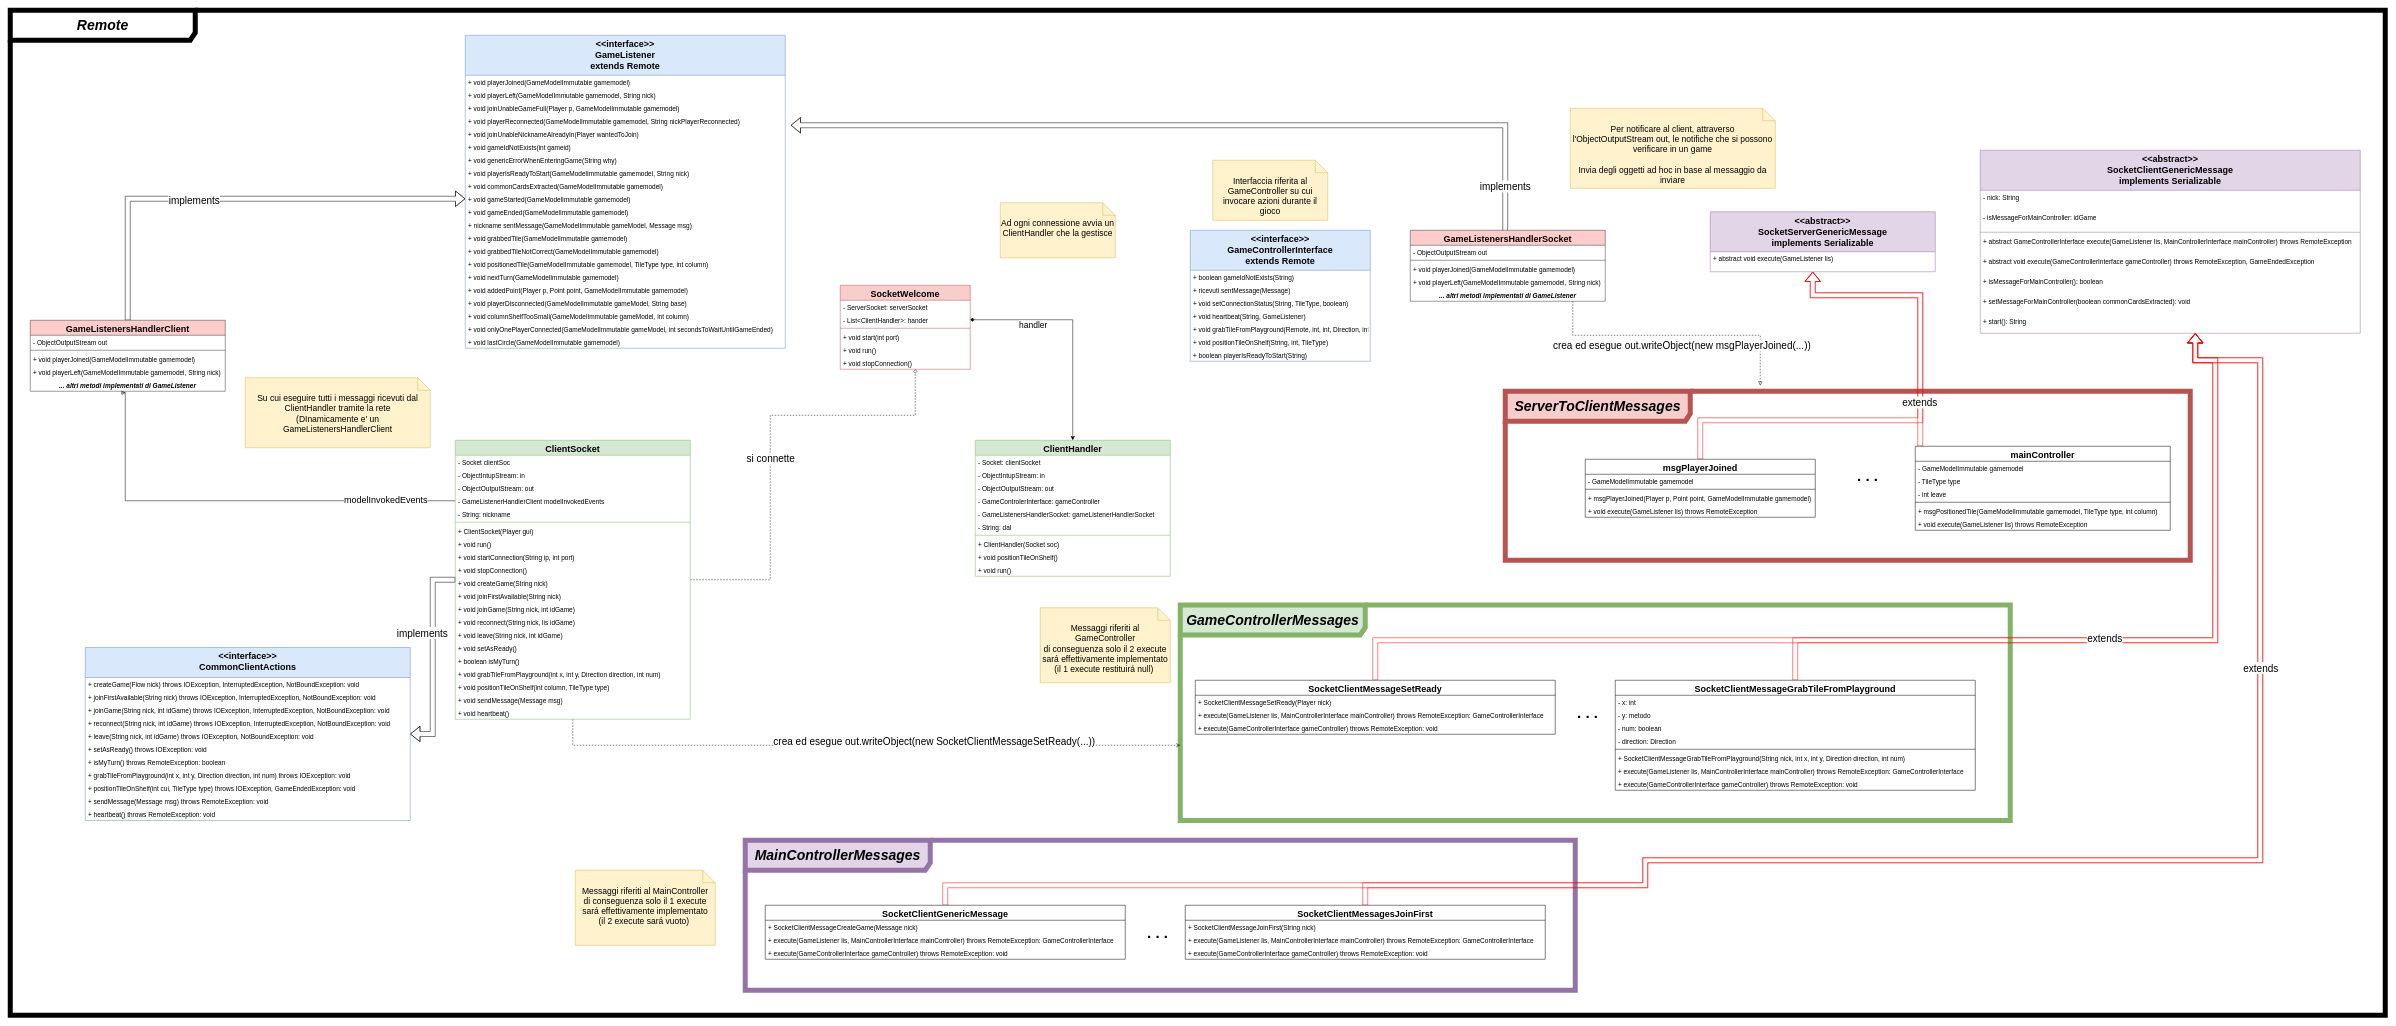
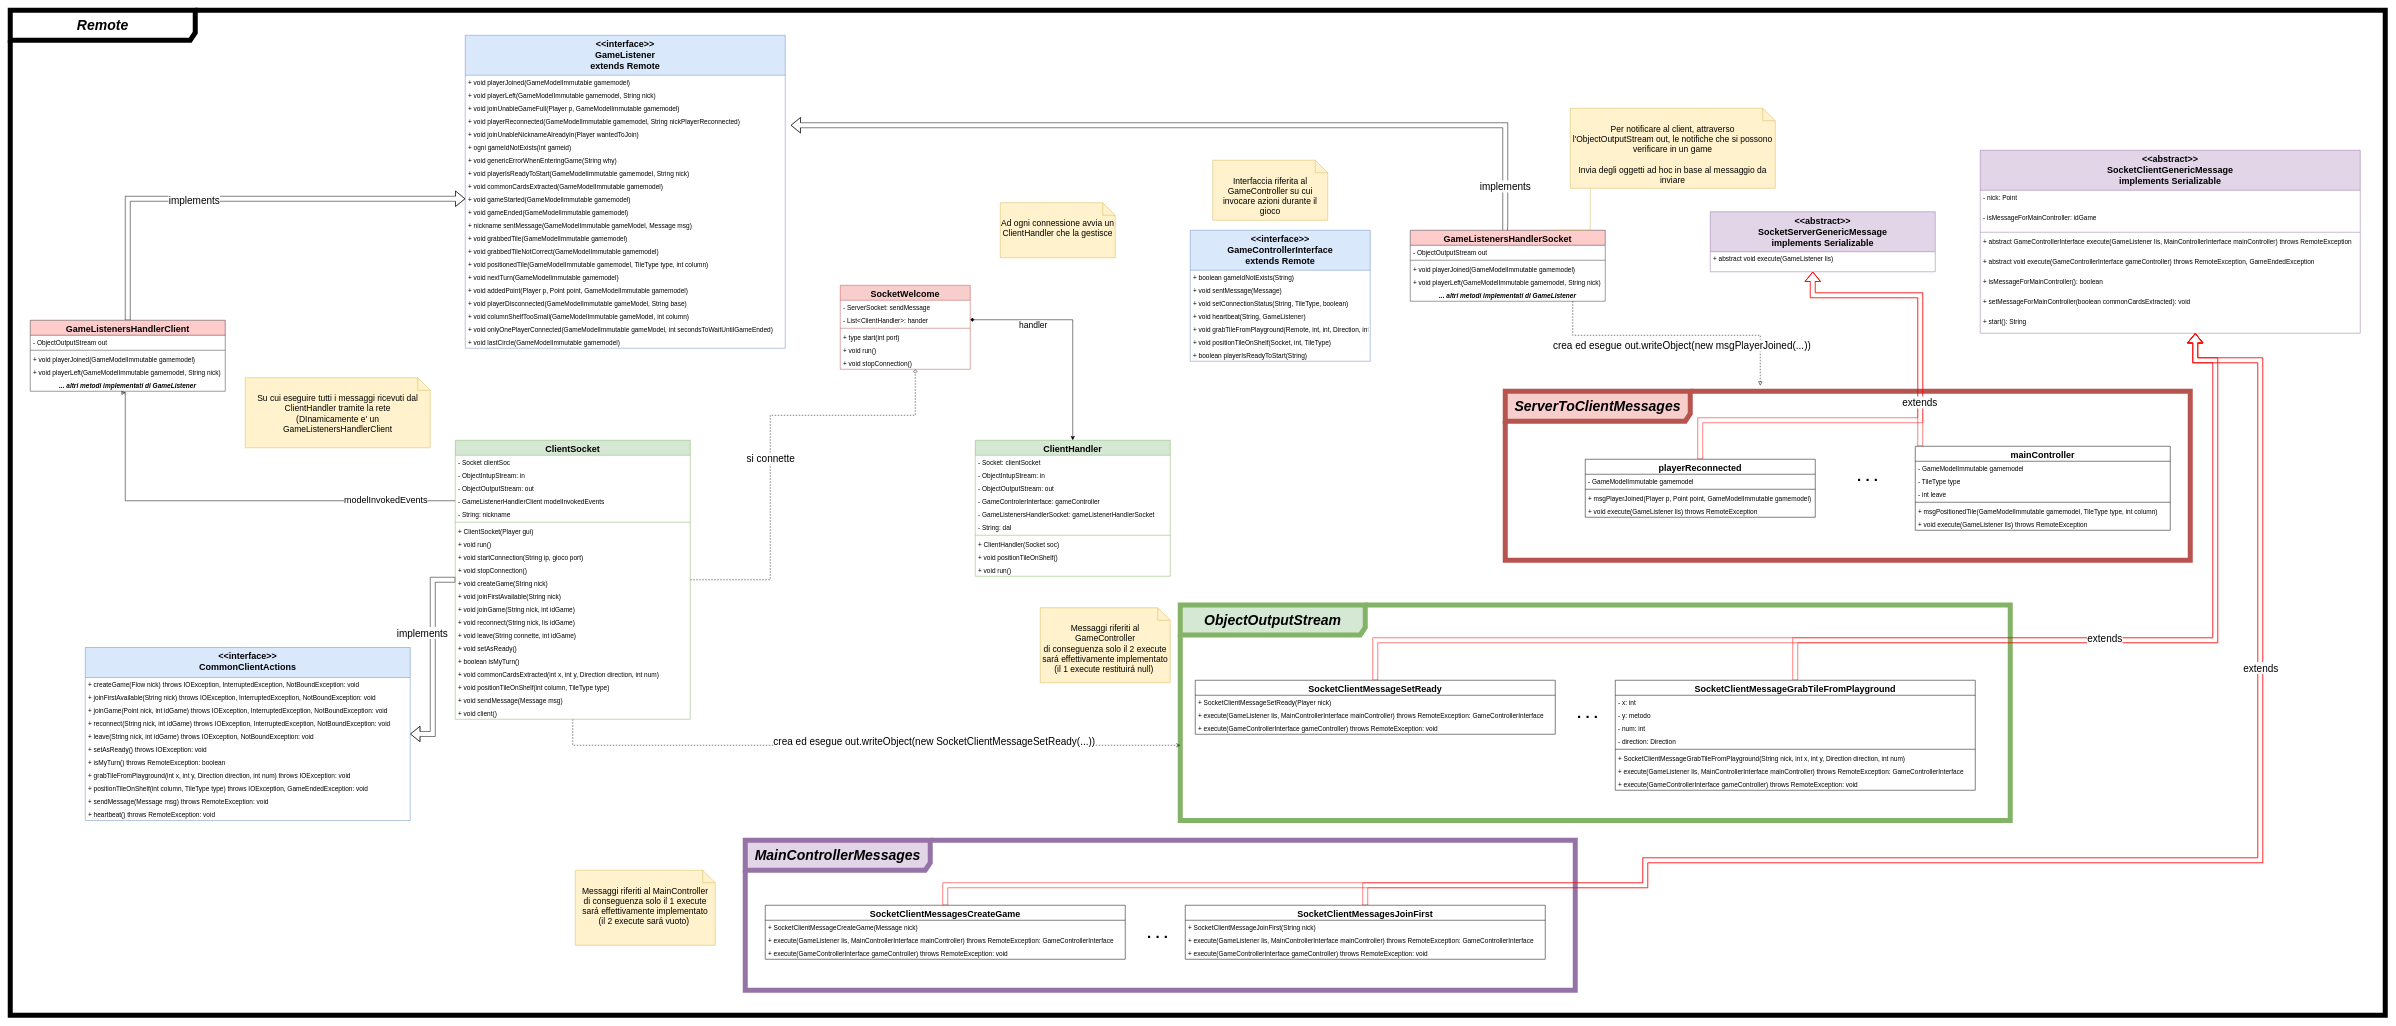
node "+ void gameIdNotExists(int gameid)": label "+ void gameIdNotExists(int gameid)" -> "+ ogni gameIdNotExists(int gameid)"
node "- nick: String": label "- nick: String" -> "- nick: Point"
edge "Per notificare al client, attraverso l'ObjectOutputStream out, le notifiche che si possono verificare in un game Invia degli oggetti ad hoc in base al messaggio da inviare" -- "GameListenersHandlerSocket": added
node "+ ricevuti sentMessage(Message)": label "+ ricevuti sentMessage(Message)" -> "+ void sentMessage(Message)"
node "- ServerSocket: serverSocket": label "- ServerSocket: serverSocket" -> "- ServerSocket: sendMessage"
node "+ void start(int port)": label "+ void start(int port)" -> "+ type start(int port)"
node "+ void positionTileOnShelf(String, int, TileType)": label "+ void positionTileOnShelf(String, int, TileType)" -> "+ void positionTileOnShelf(Socket, int, TileType)"
node "msgPlayerJoined": label "msgPlayerJoined" -> "playerReconnected"
node "+ void startConnection(String ip, int port)": label "+ void startConnection(String ip, int port)" -> "+ void startConnection(String ip, gioco port)"
node "GameControllerMessages": label "GameControllerMessages" -> "ObjectOutputStream"
node "+ void leave(String nick, int idGame)": label "+ void leave(String nick, int idGame)" -> "+ void leave(String connette, int idGame)"
node "+ void grabTileFromPlayground(int x, int y, Direction direction, int num)": label "+ void grabTileFromPlayground(int x, int y, Direction direction, int num)" -> "+ void commonCardsExtracted(int x, int y, Direction direction, int num)"
node "+ joinGame(String nick, int idGame) throws IOException, InterruptedException, NotBoundException: void": label "+ joinGame(String nick, int idGame) throws IOException, InterruptedException, NotBoundException: void" -> "+ joinGame(Point nick, int idGame) throws IOException, InterruptedException, NotBoundException: void"
node "+ void heartbeat()": label "+ void heartbeat()" -> "+ void client()"
node "- num: boolean": label "- num: boolean" -> "- num: int"
node "+ positionTileOnShelf(int cui, TileType type) throws IOException, GameEndedException: void": label "+ positionTileOnShelf(int cui, TileType type) throws IOException, GameEndedException: void" -> "+ positionTileOnShelf(int column, TileType type) throws IOException, GameEndedException: void"
node "SocketClientGenericMessage": label "SocketClientGenericMessage" -> "SocketClientMessagesCreateGame"
